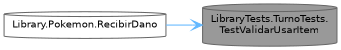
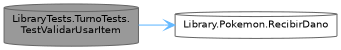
edge "Library.Pokemon.RecibirDano" -> "LibraryTests.TurnoTests. TestValidarUsarItem": reversed
